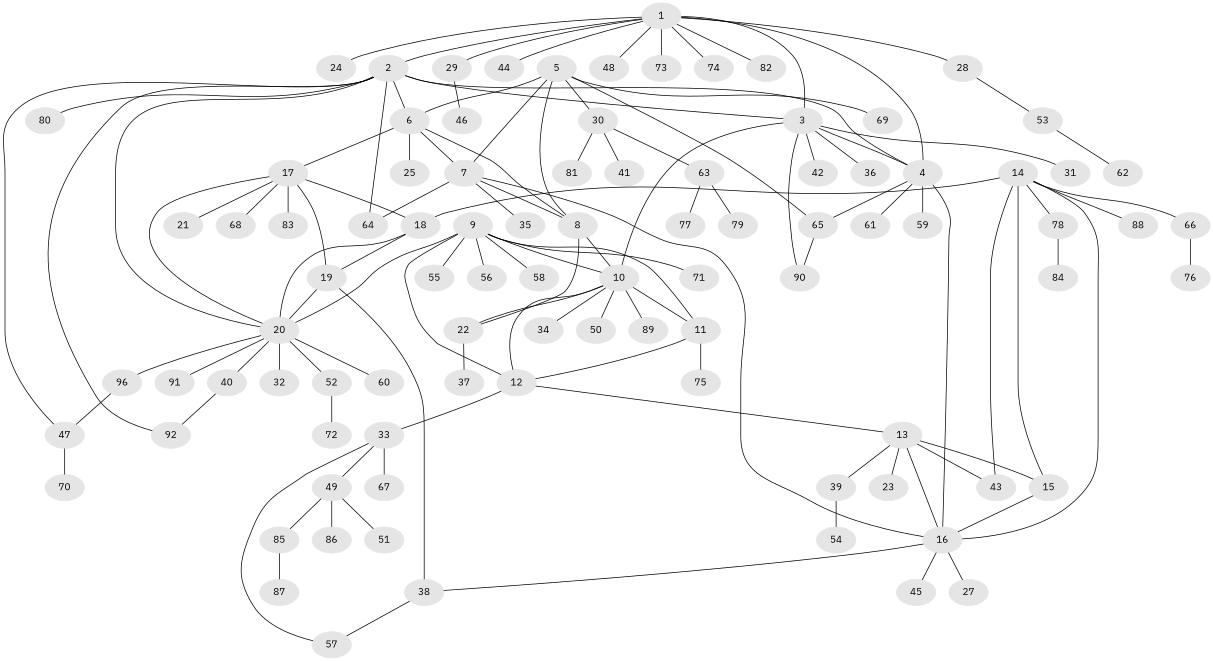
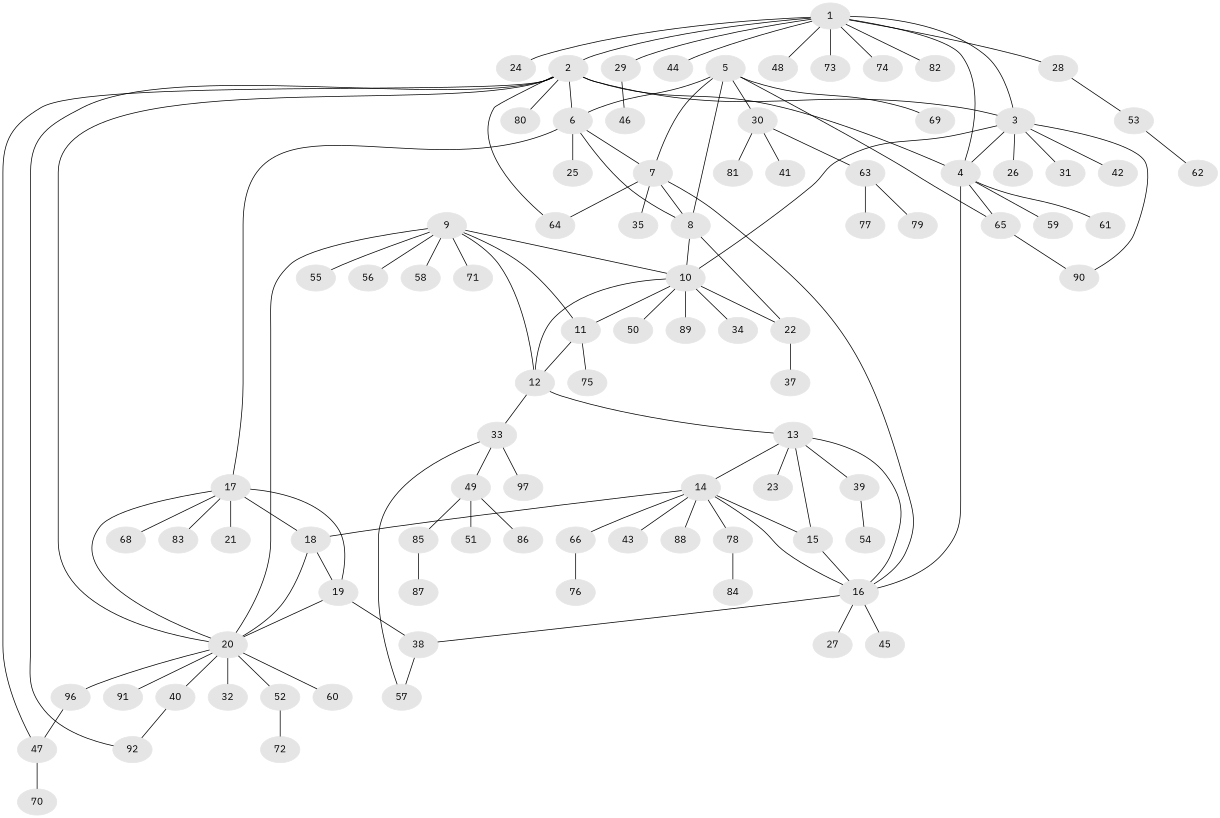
node "36": label "36" -> "26"
edge "13" -- "43": now "13" -- "14"
node "67": label "67" -> "97"
